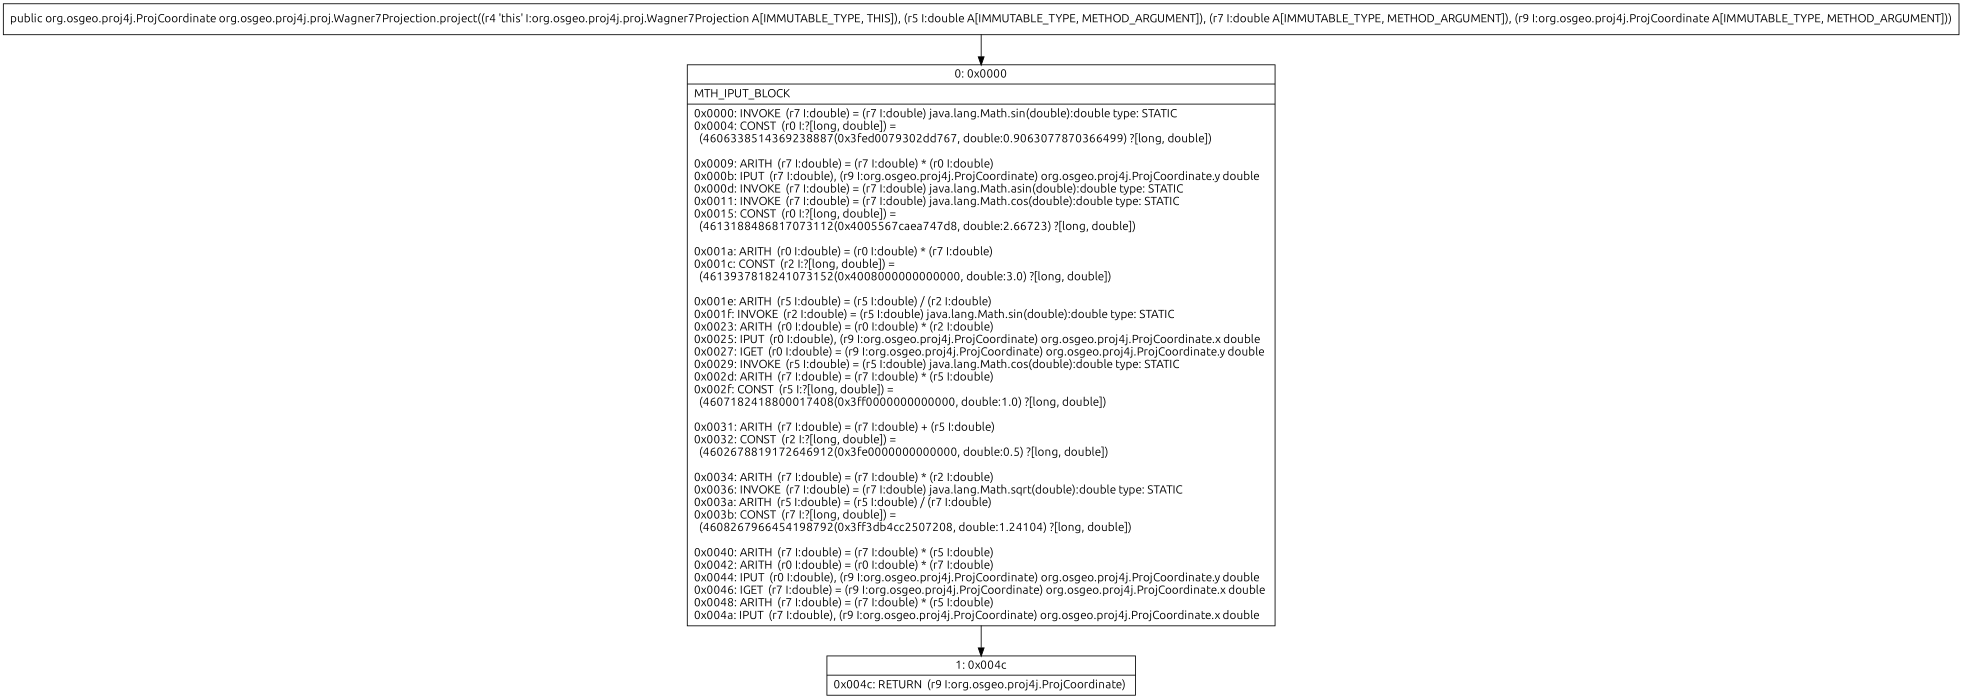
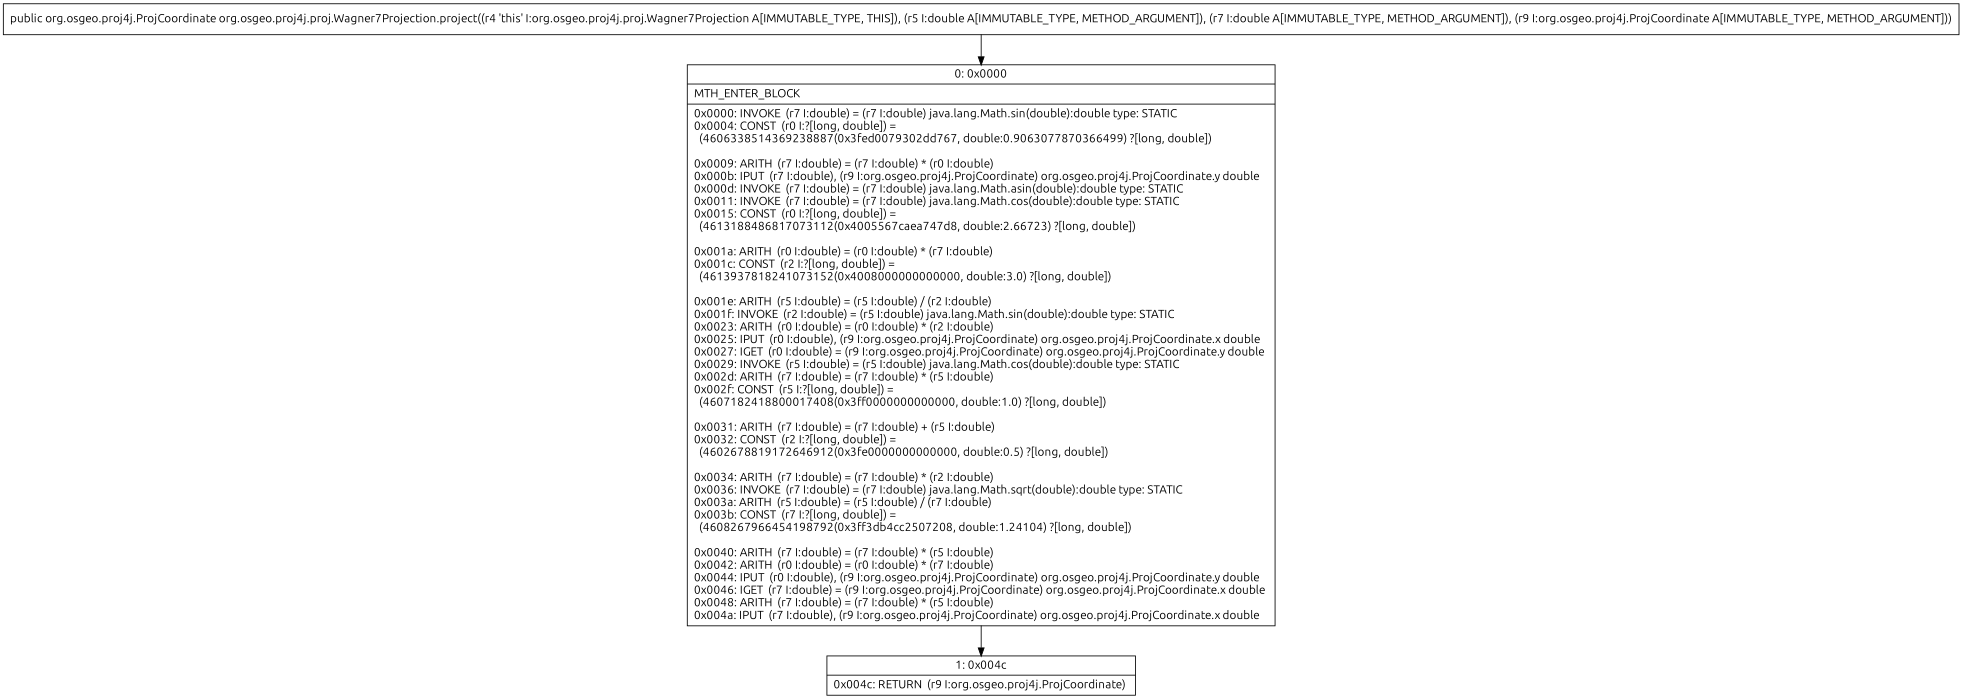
node "0: 0x0000": text "MTH_IPUT_BLOCK" -> "MTH_ENTER_BLOCK"
